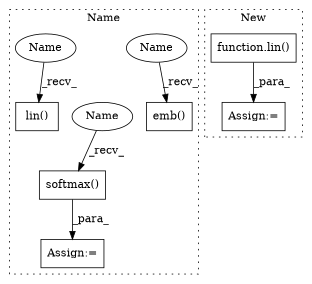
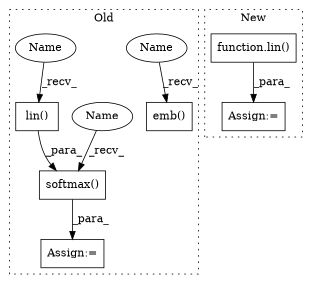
cluster "Name": label "Name" -> "Old"
edge "lin()" -> "softmax()": added, label "_para_"
